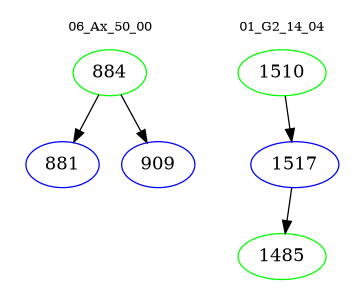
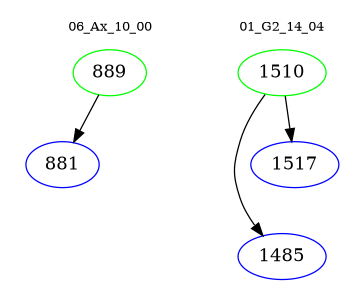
cluster "06_Ax_50_00": label "06_Ax_50_00" -> "06_Ax_10_00"
node "884": label "884" -> "889"
node "909": removed
edge "1517" -> "1485": now "1510" -> "1485"
node "1485": color green -> blue
